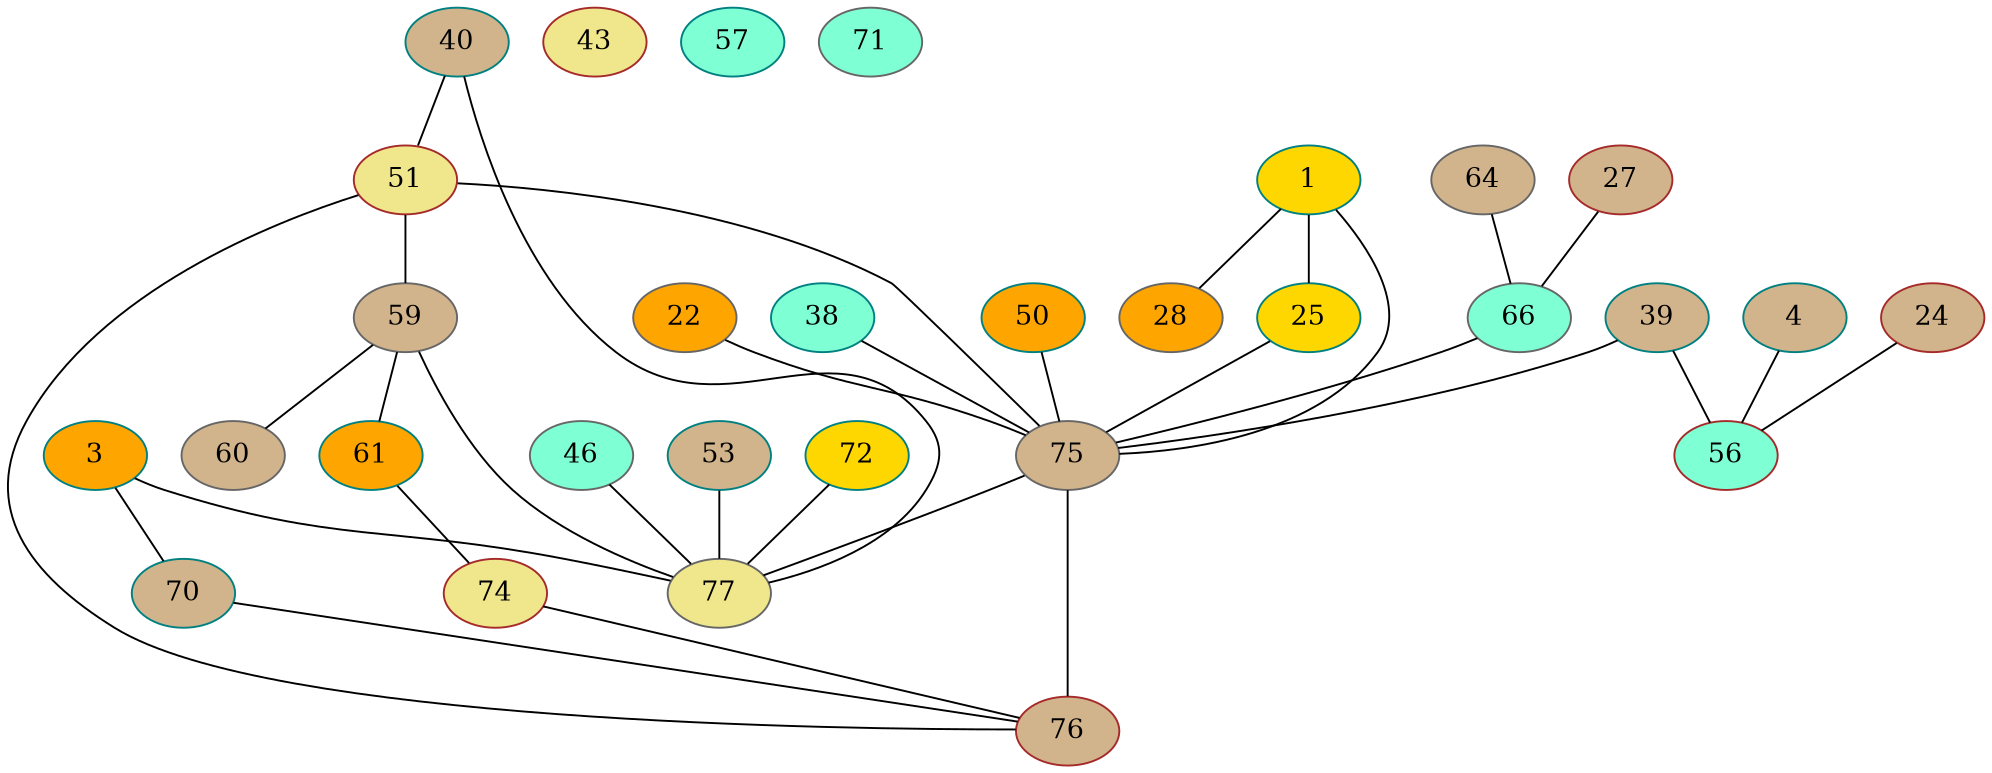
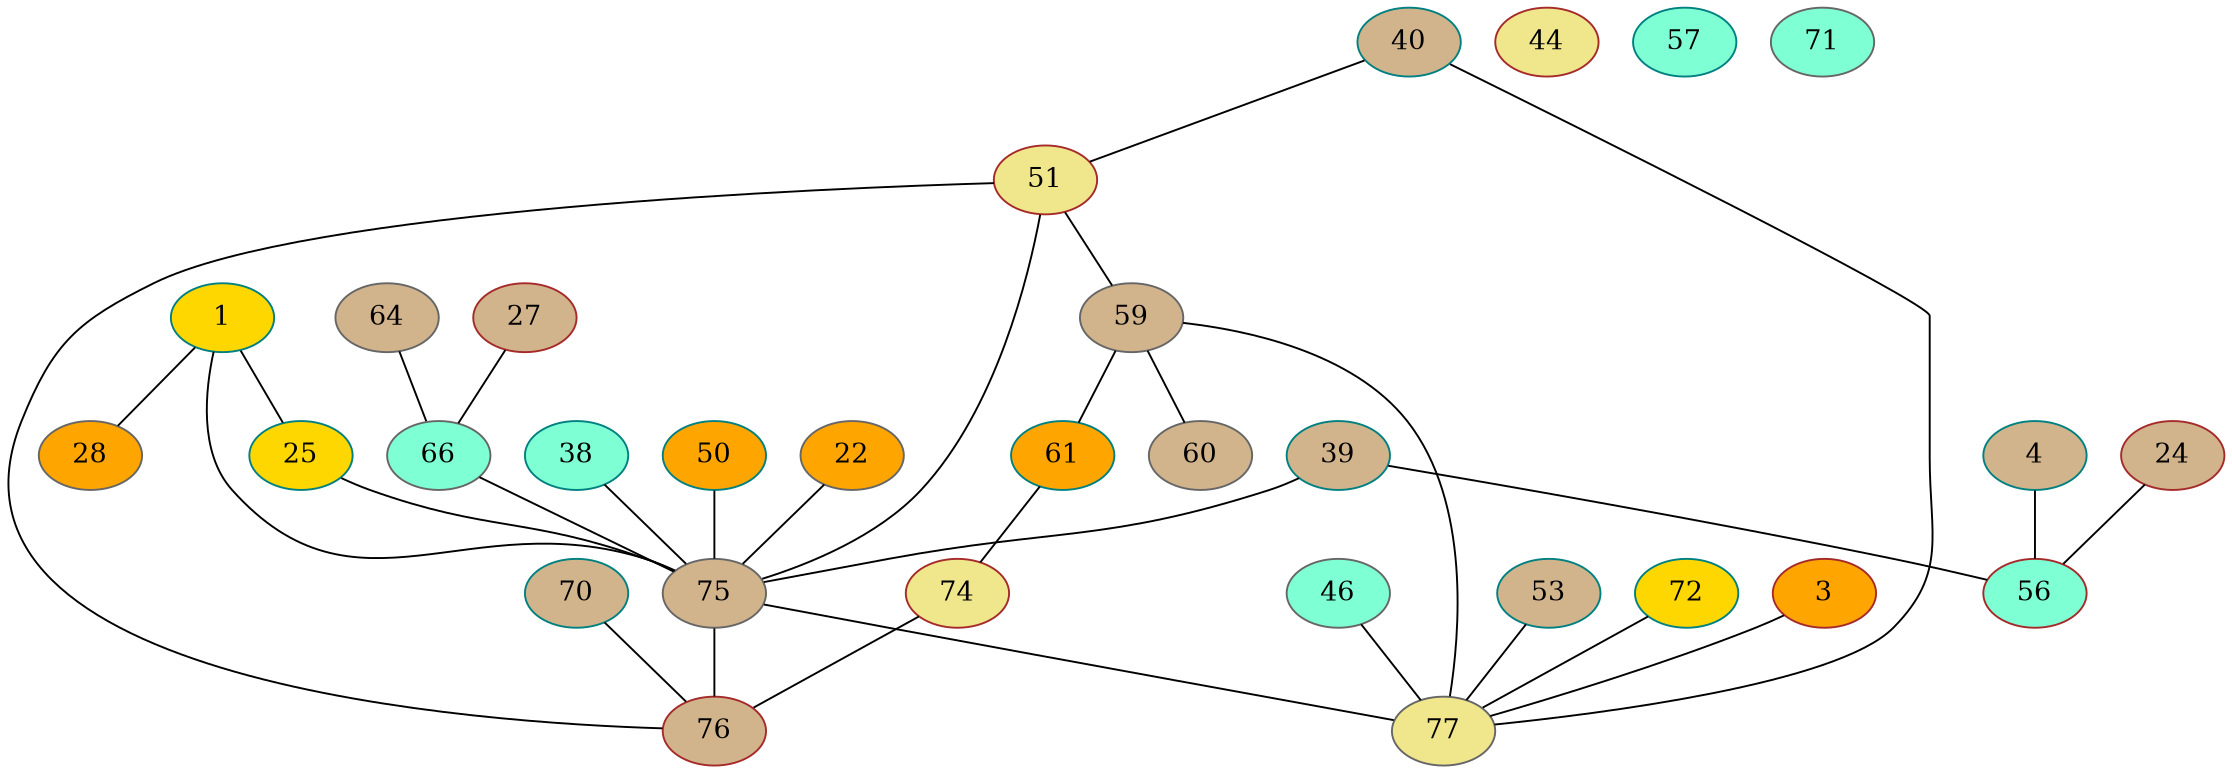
node "43": label "43" -> "44"
node "3": color teal -> brown
edge "3" -- "70": removed
